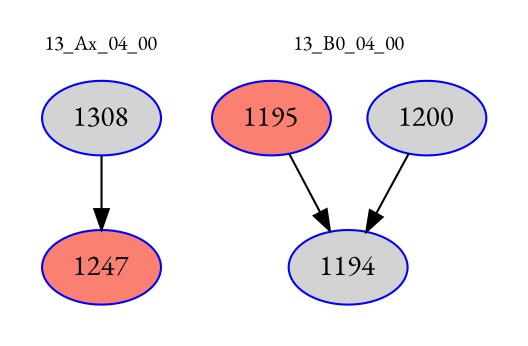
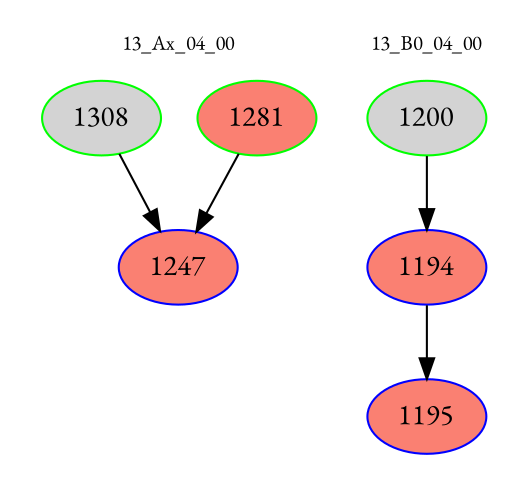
node "1308": color blue -> green
node "1281": added
node "1200": color blue -> green
edge "1195" -> "1194": reversed
node "1194": fillcolor lightgrey -> salmon
